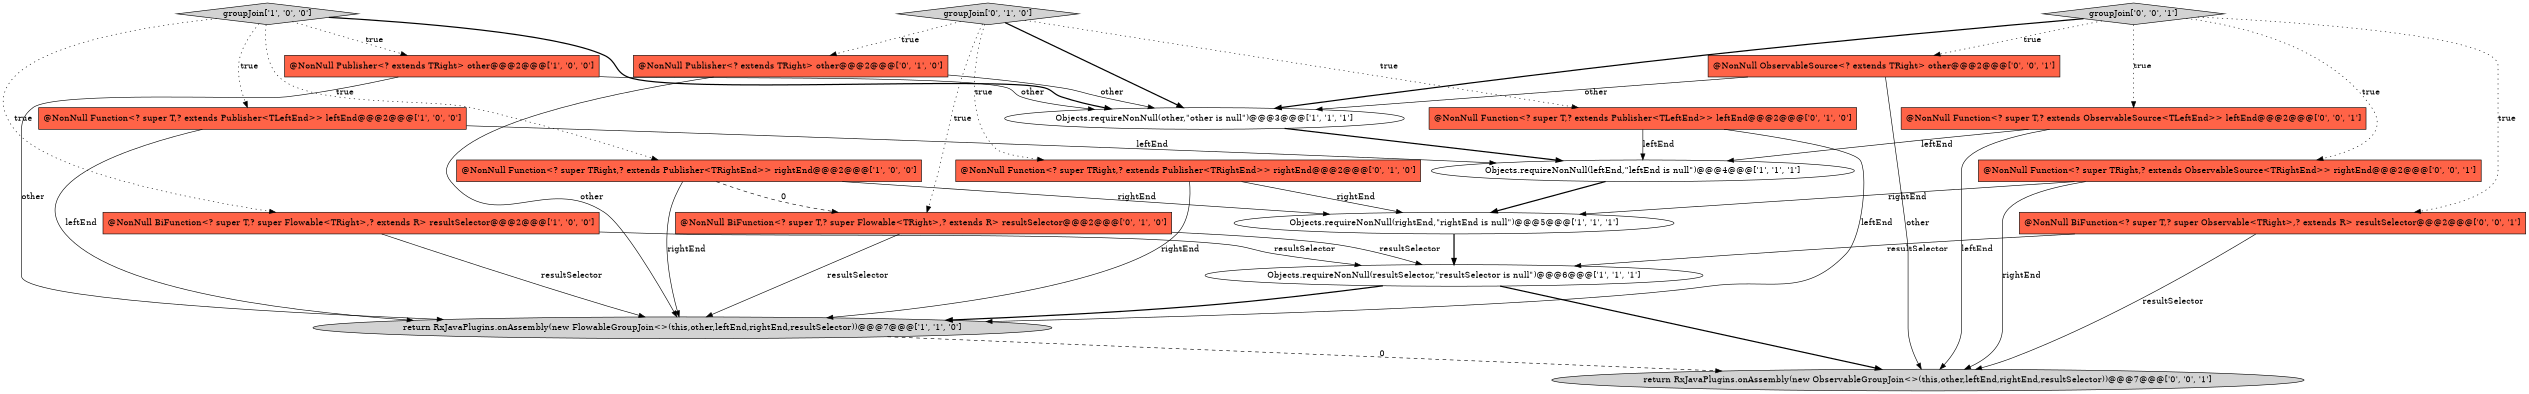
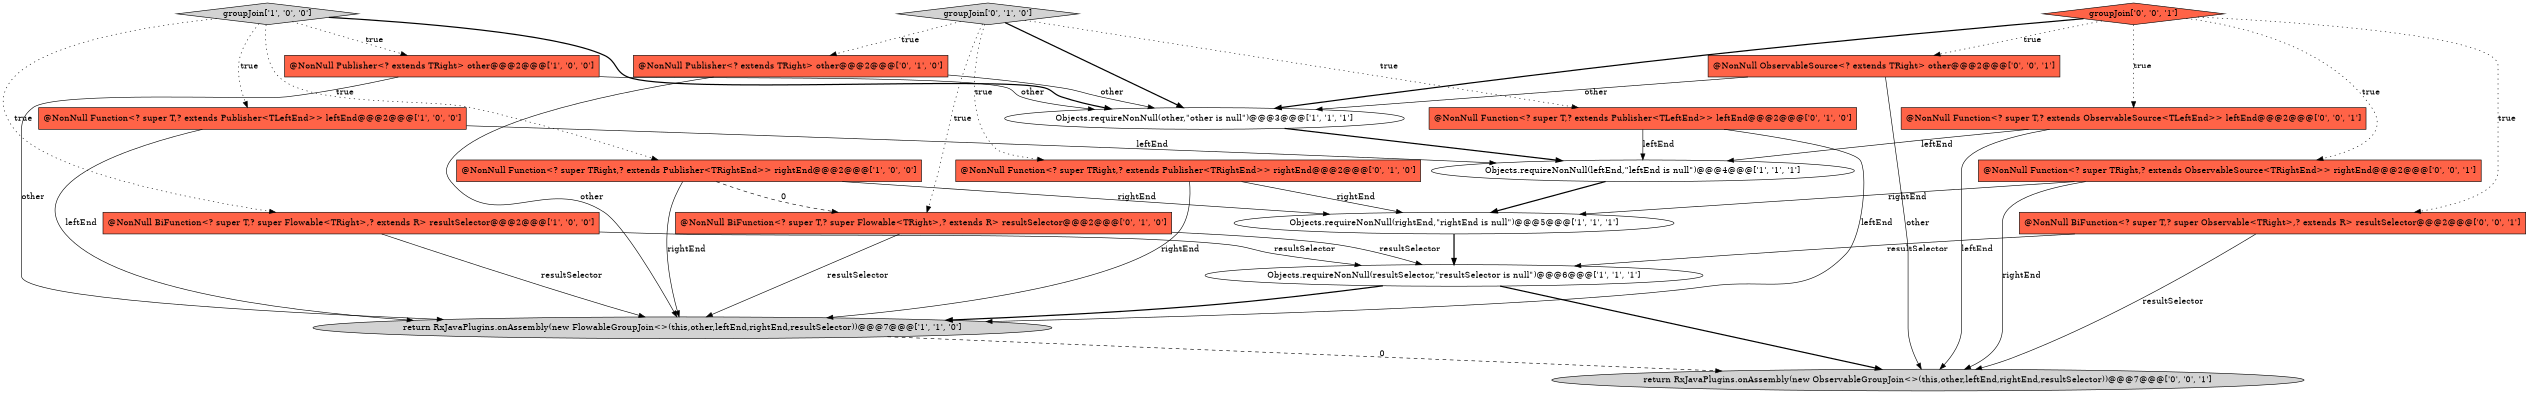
node "groupJoin['0', '0', '1']": fillcolor lightgray -> tomato
